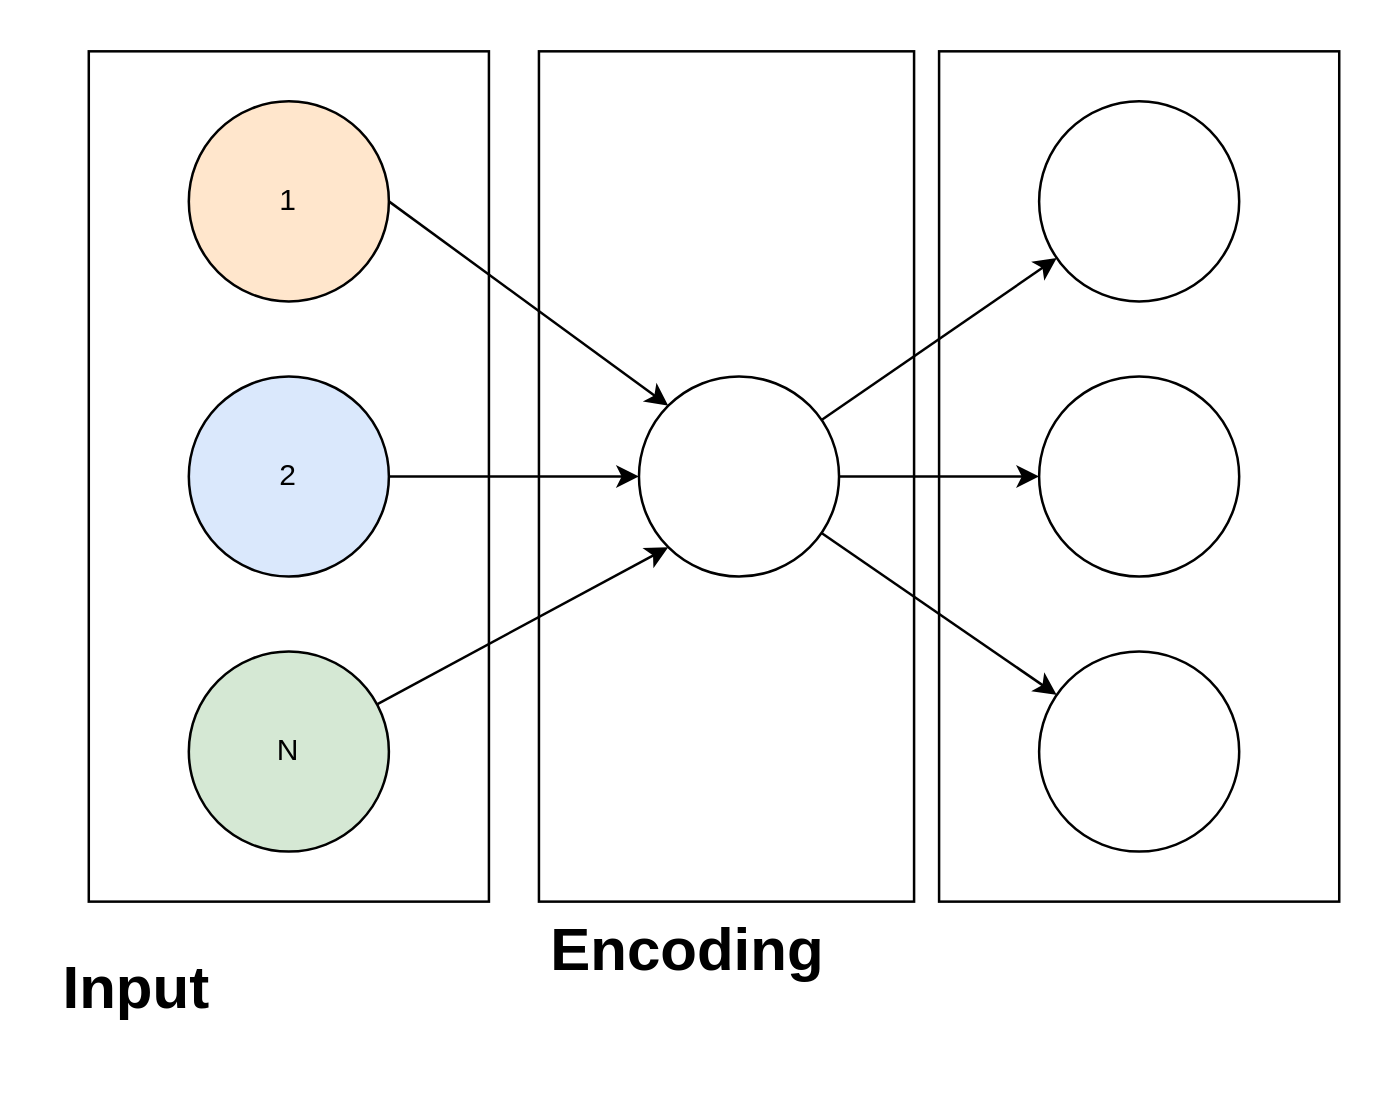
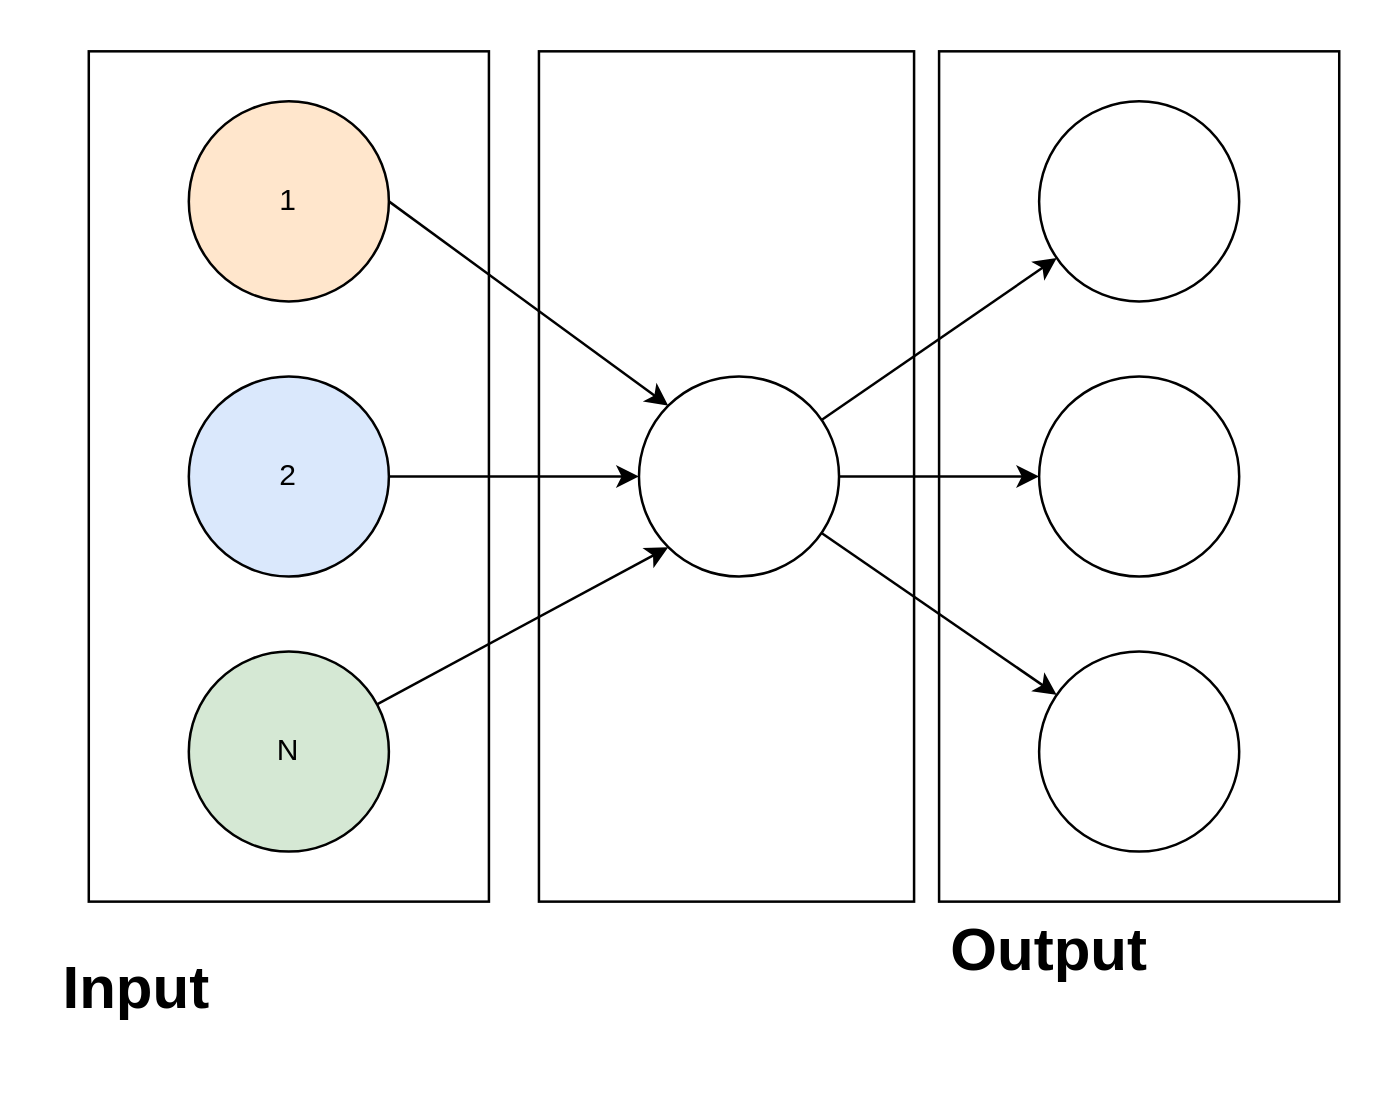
node "Encoding": removed
node "Output": added
